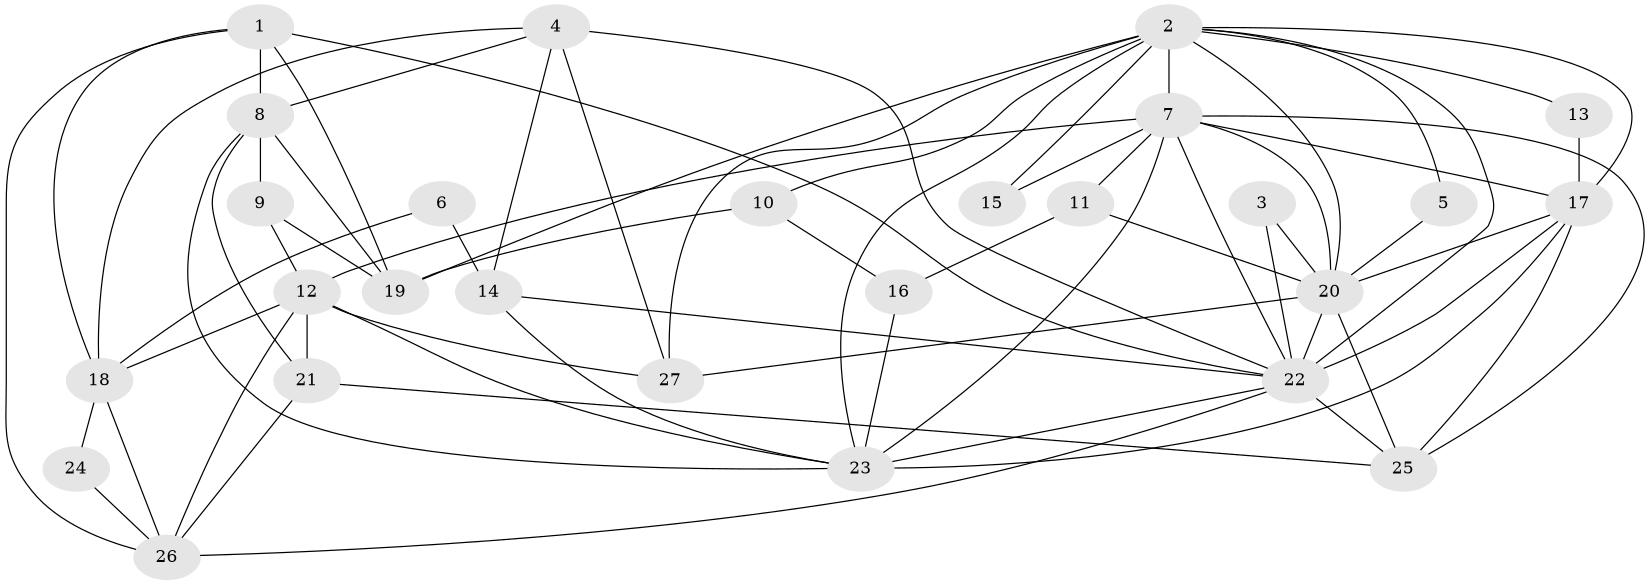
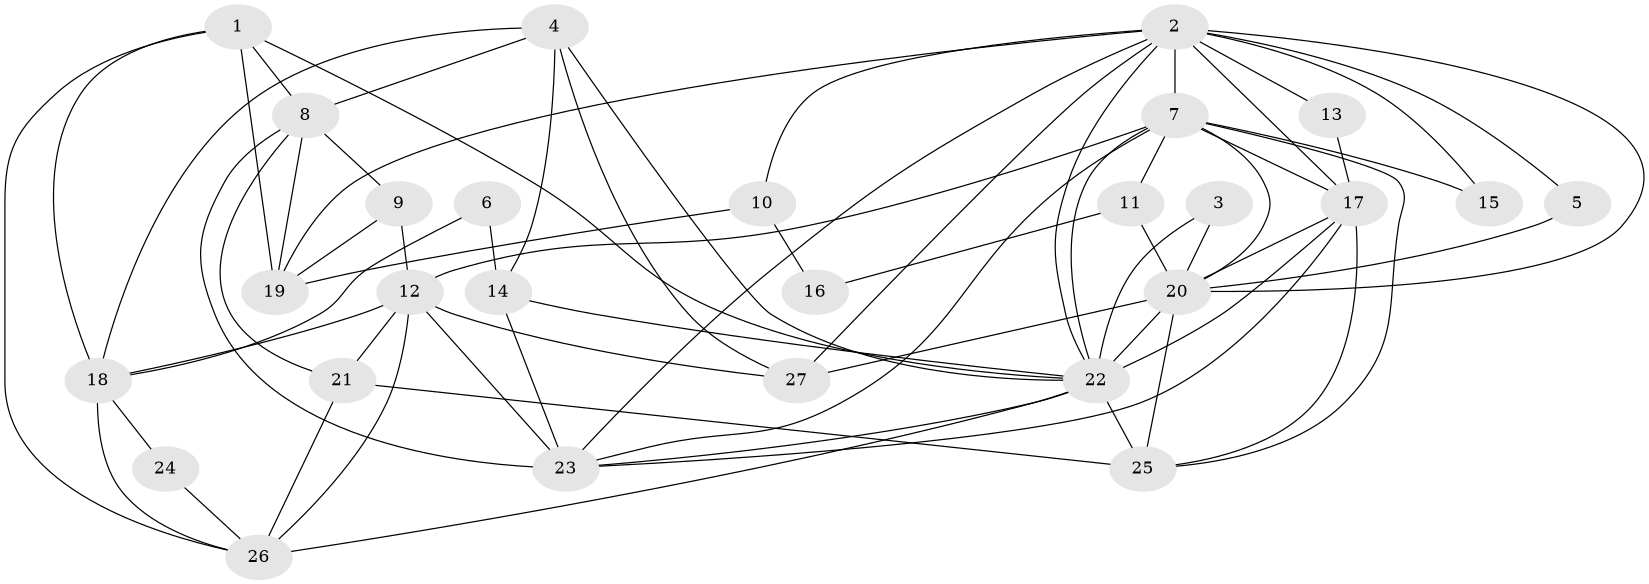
edge "16" -- "23": removed
